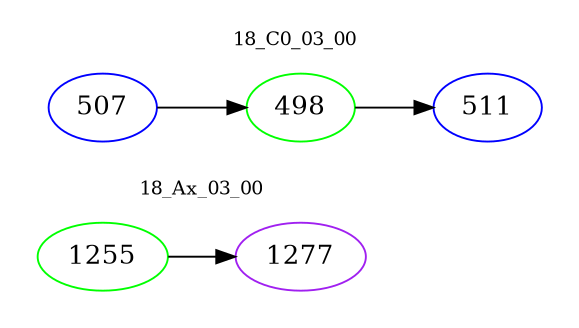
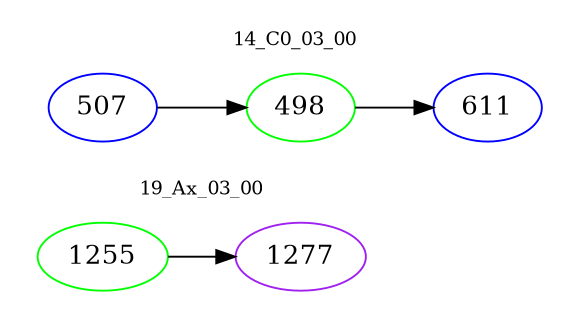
cluster "18_C0_03_00": label "18_C0_03_00" -> "14_C0_03_00"
node "511": label "511" -> "611"
cluster "18_Ax_03_00": label "18_Ax_03_00" -> "19_Ax_03_00"
